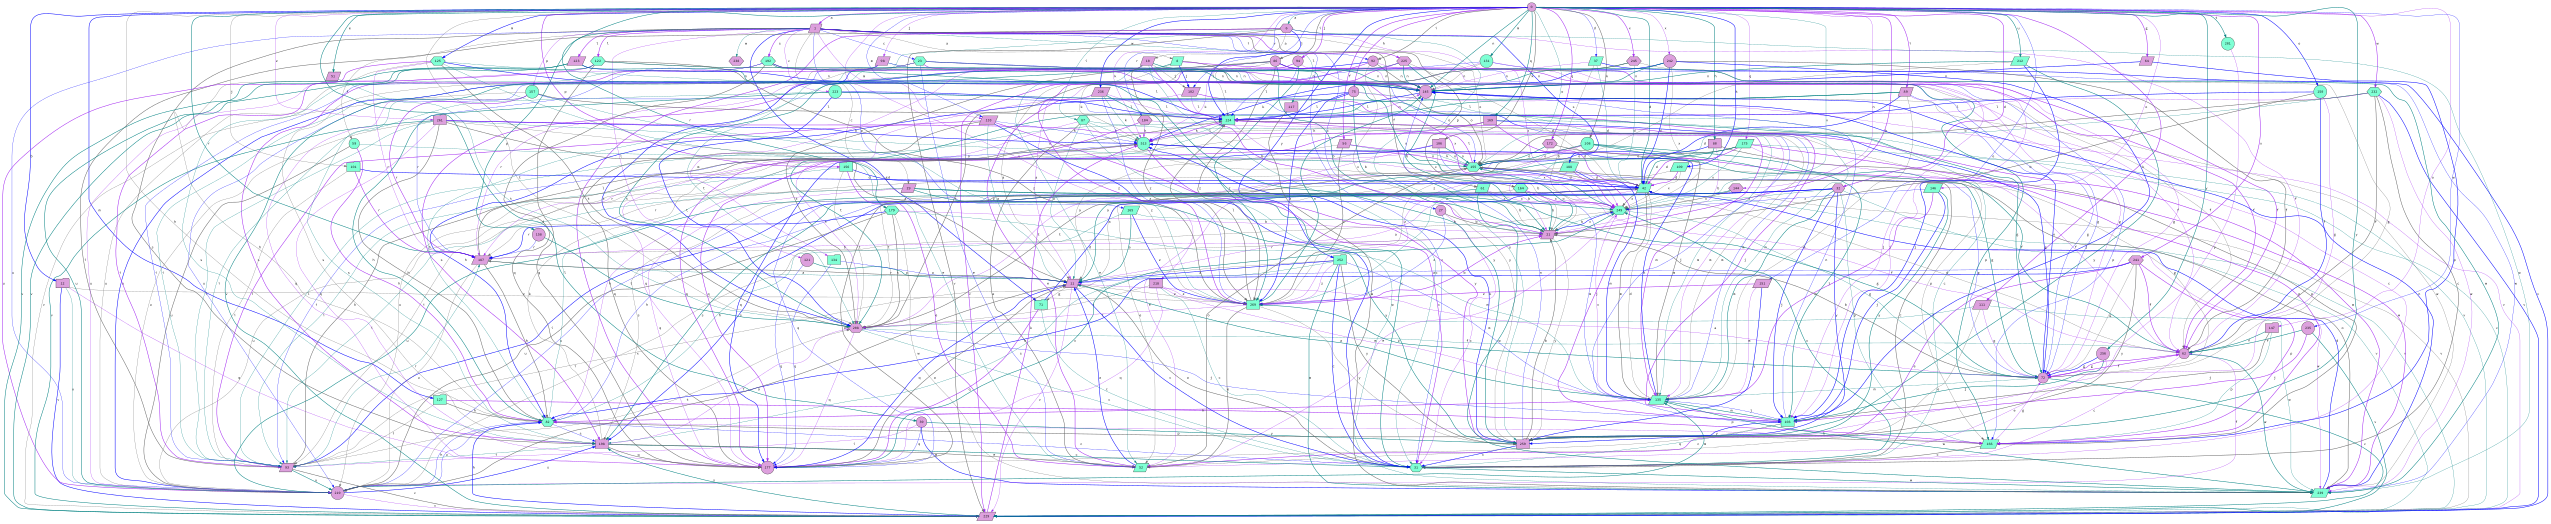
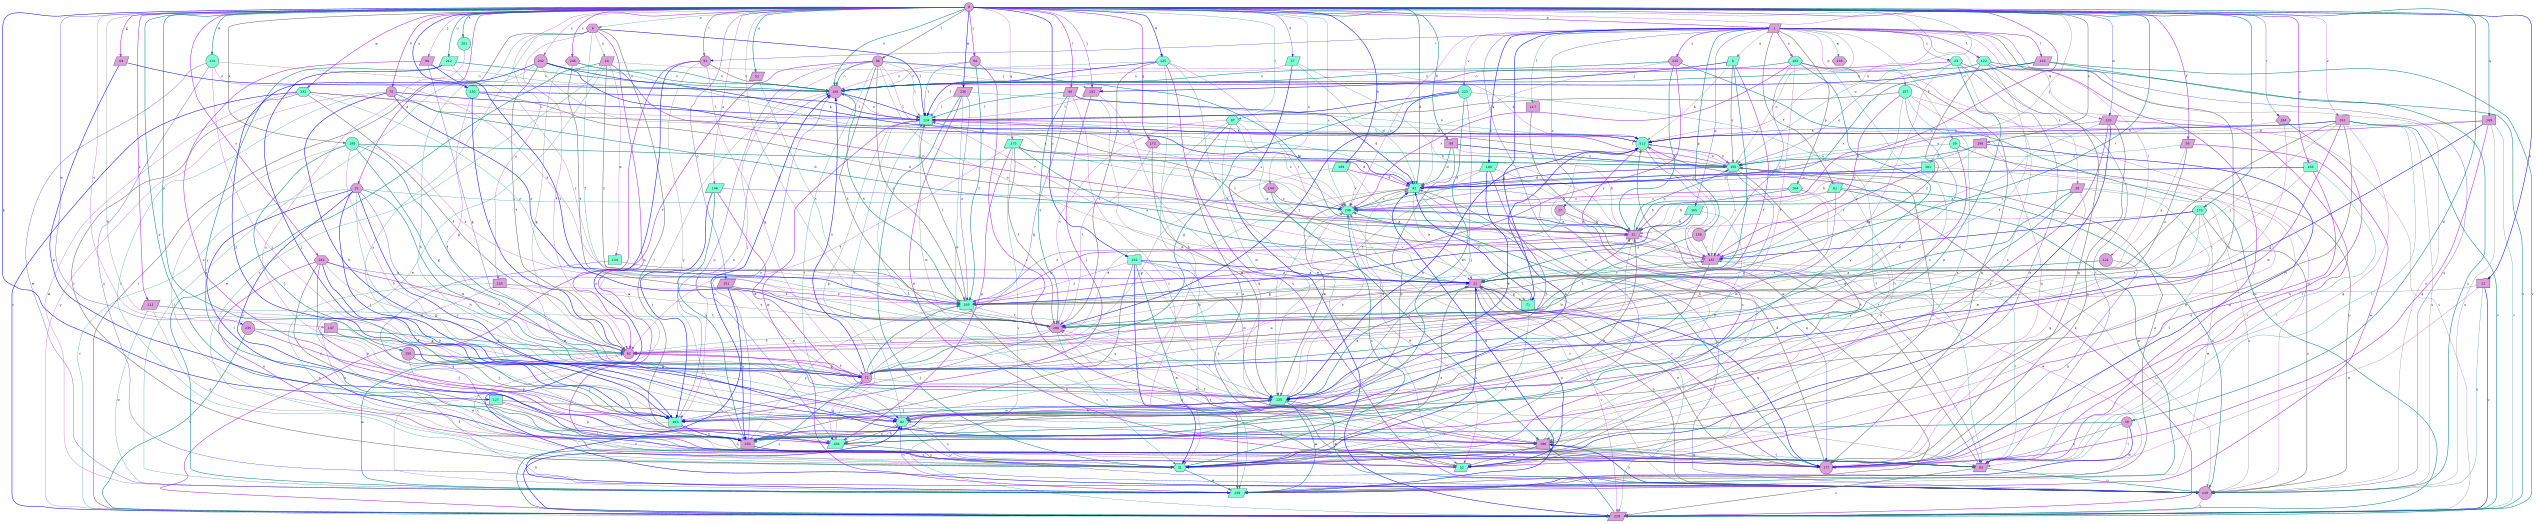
edge "144" -> "229": now "144" -> "71"
